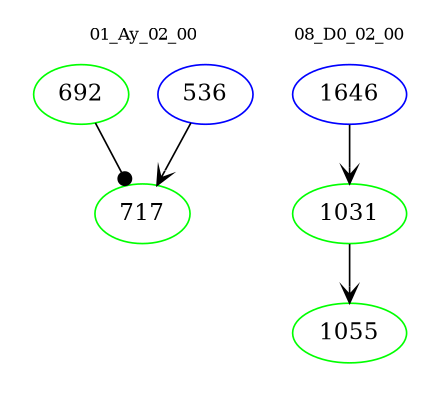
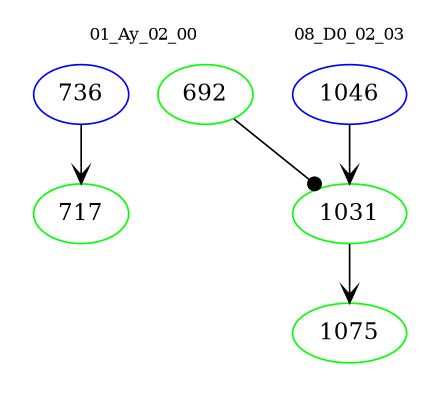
cluster "08_D0_02_00": label "08_D0_02_00" -> "08_D0_02_03"
node "536": label "536" -> "736"
node "1646": label "1646" -> "1046"
edge "692" -> "717": now "692" -> "1031"
node "1055": label "1055" -> "1075"
